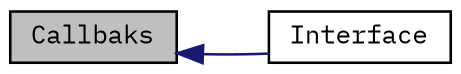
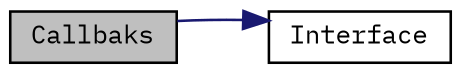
edge "Interface" -> "Callbaks": reversed
